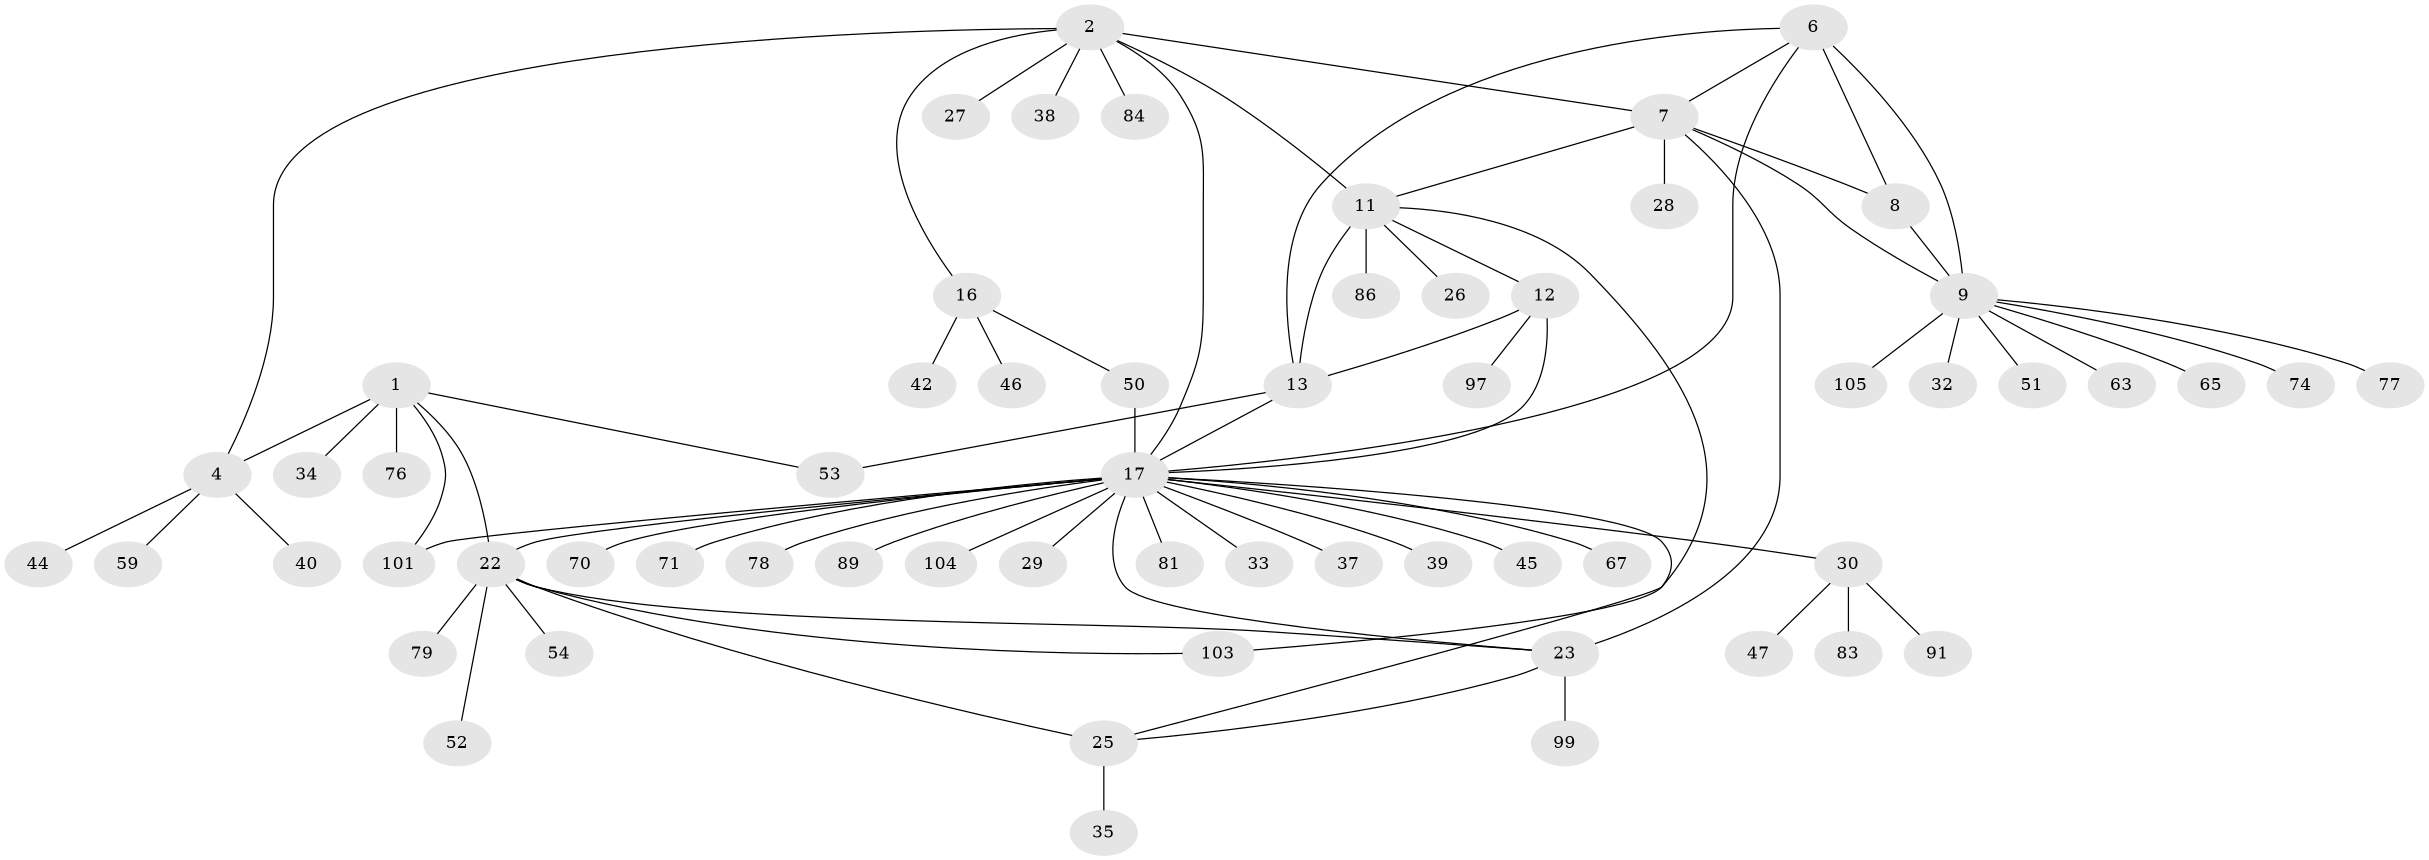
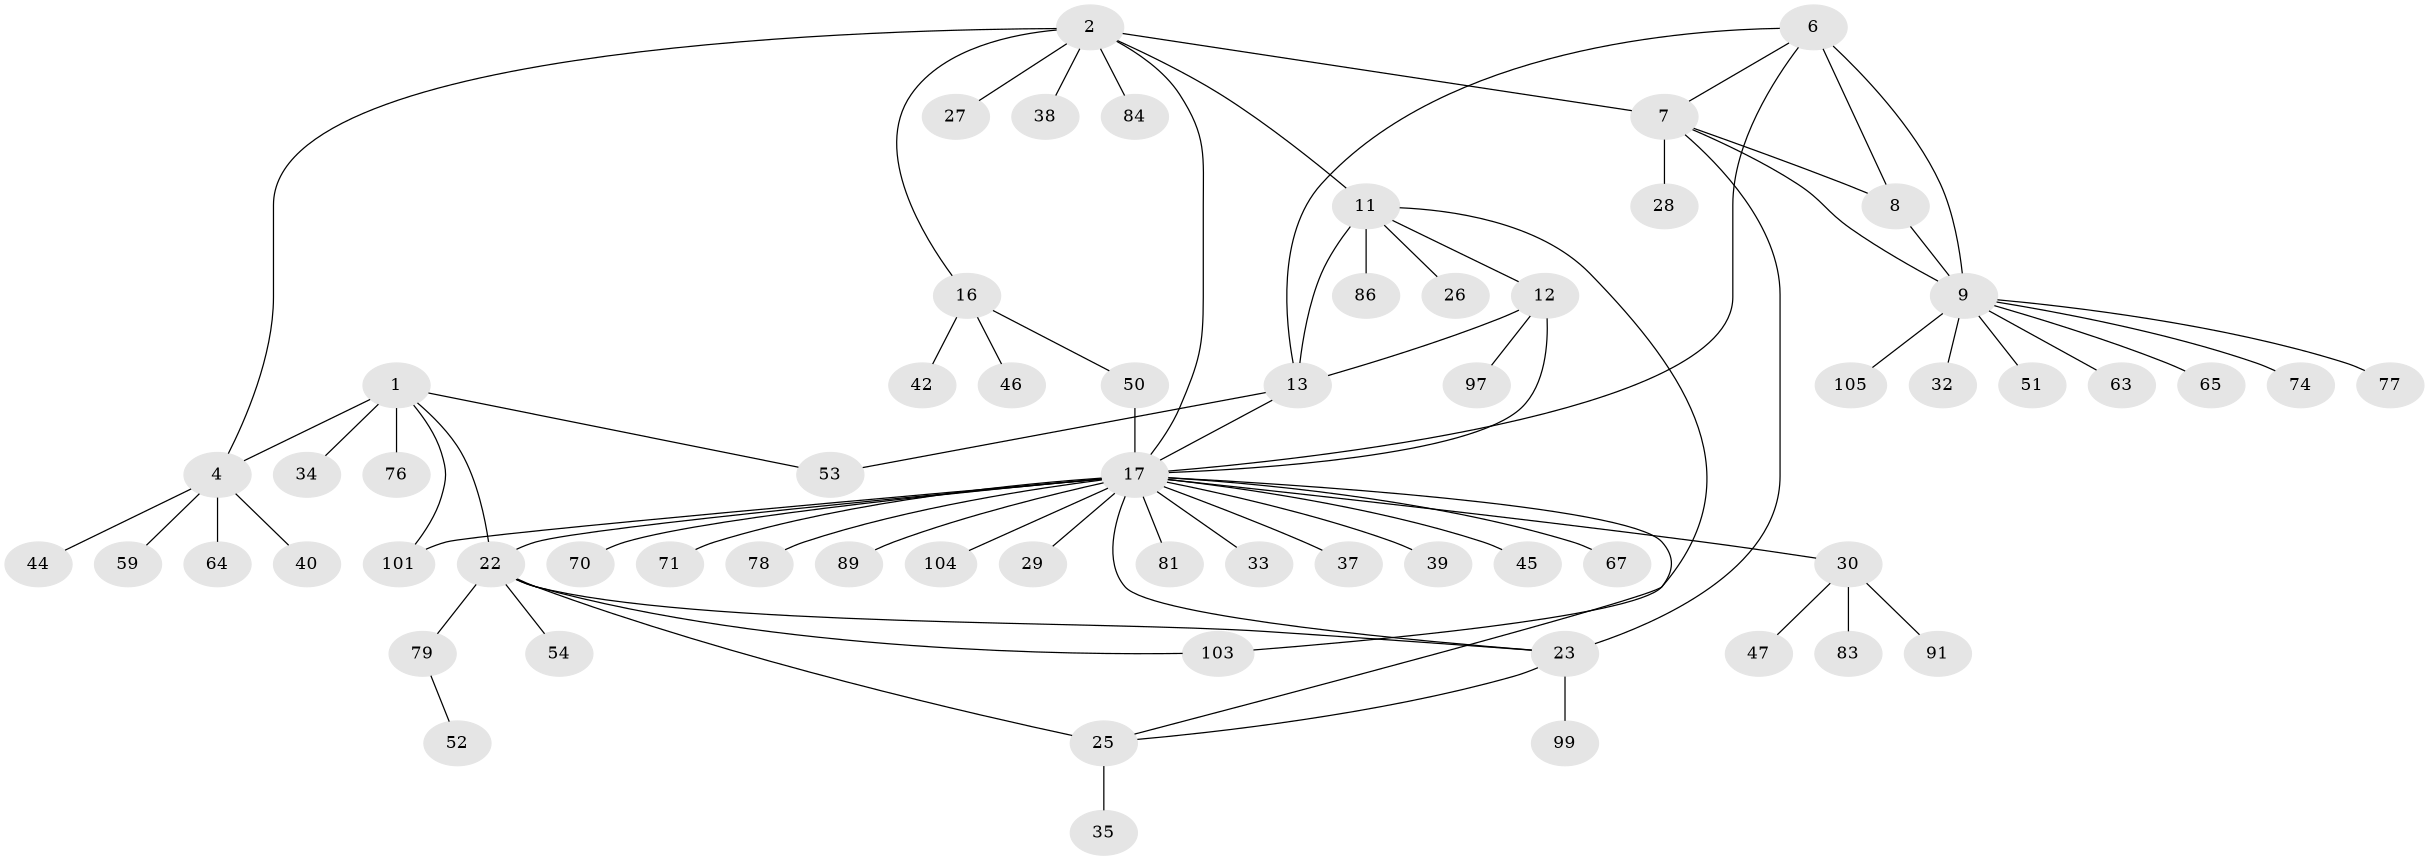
edge "7" -- "11": removed
node "64": added
edge "22" -- "52": now "79" -- "52"
